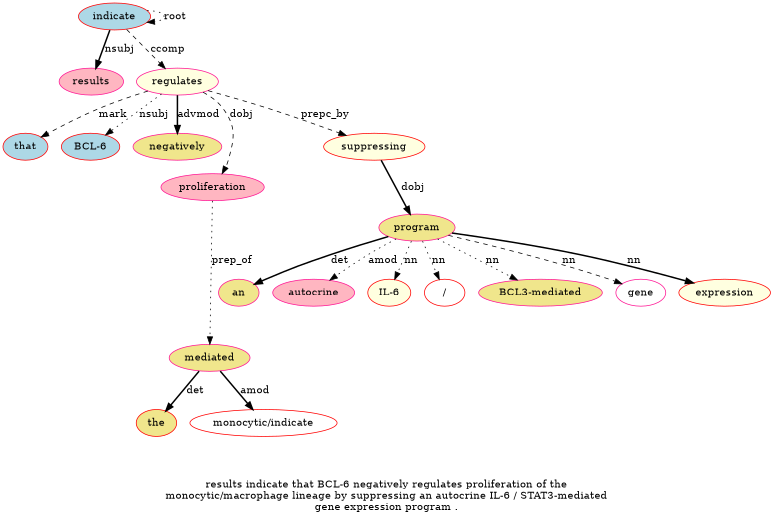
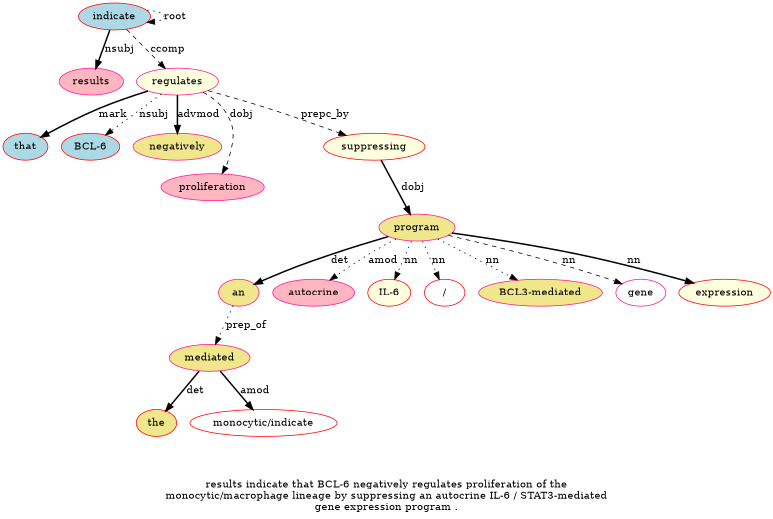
edge "regulates" -> "that": style dashed -> bold
edge "proliferation" -> "mediated": now "an" -> "mediated"
